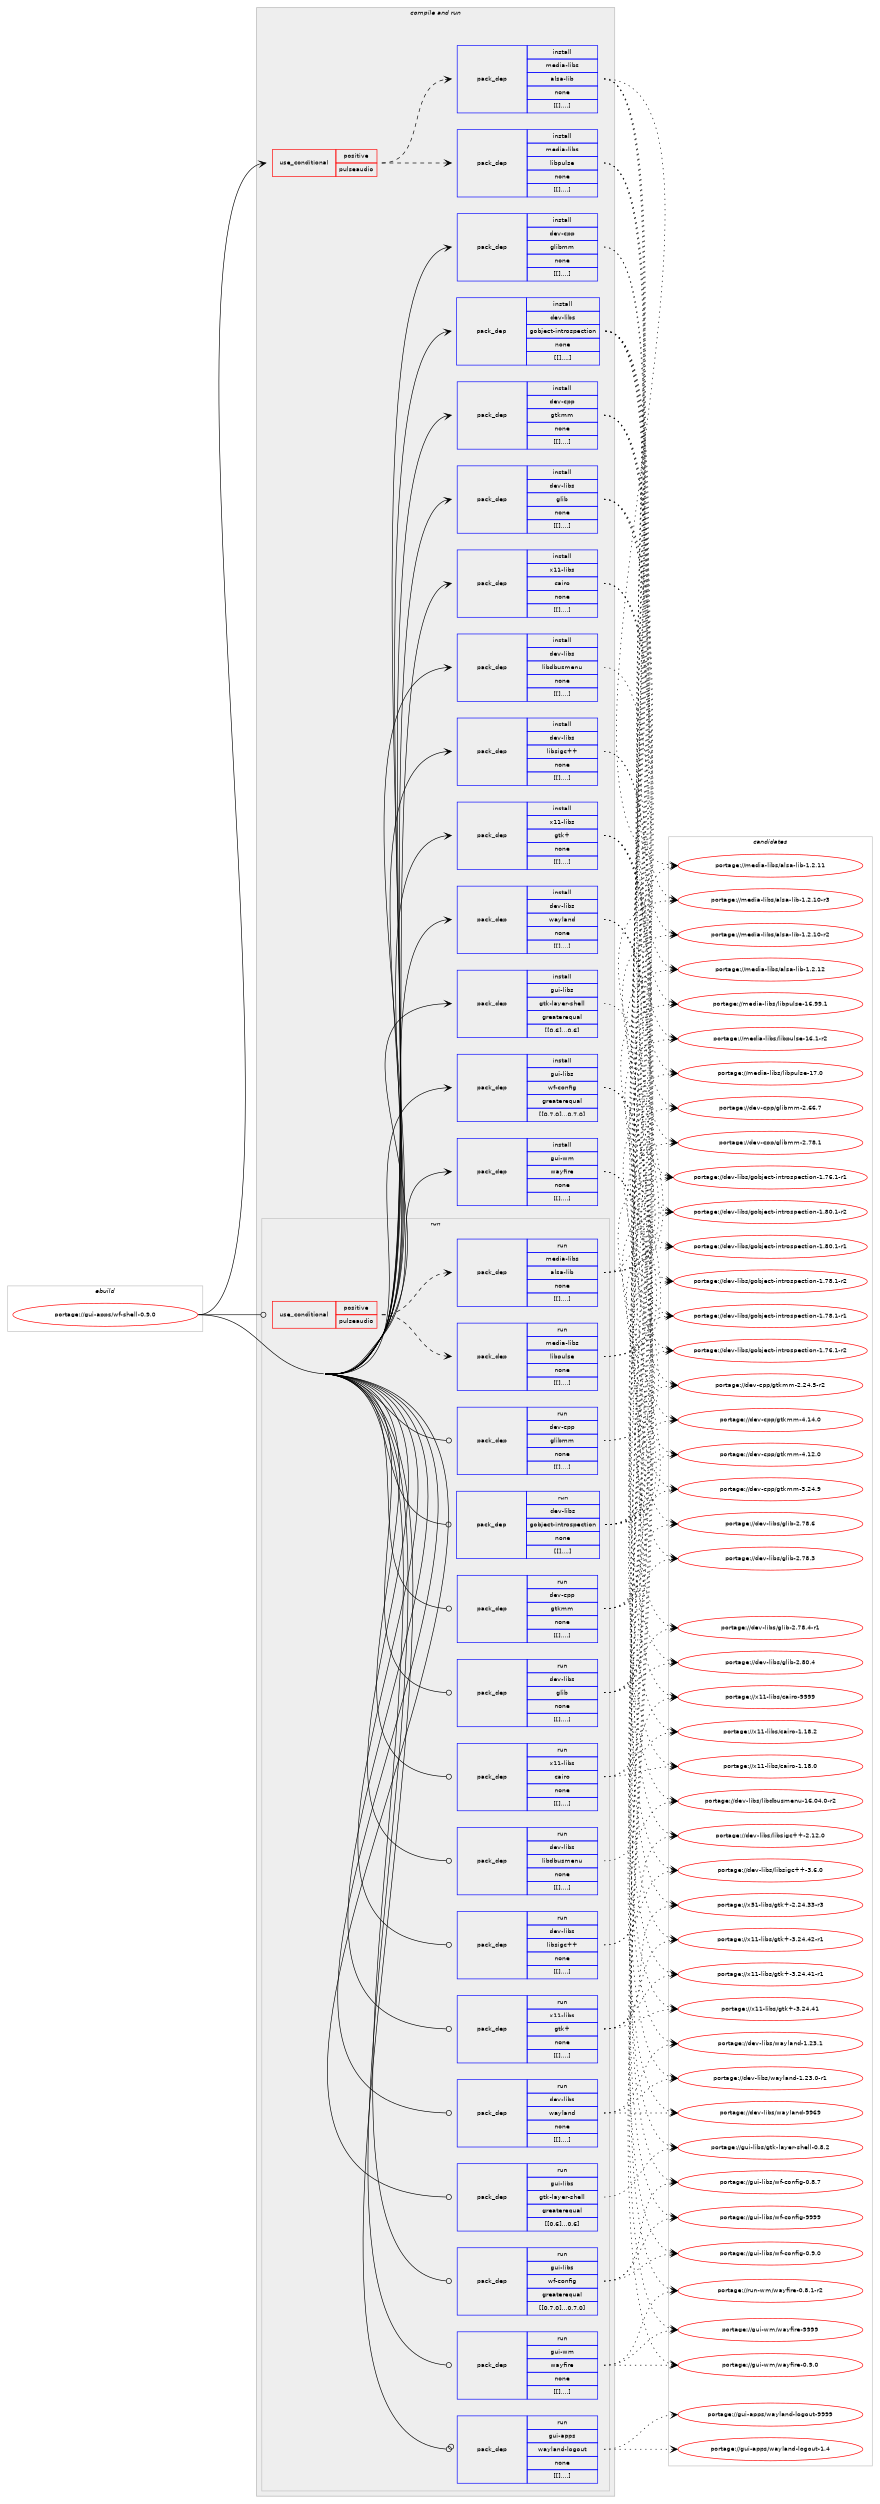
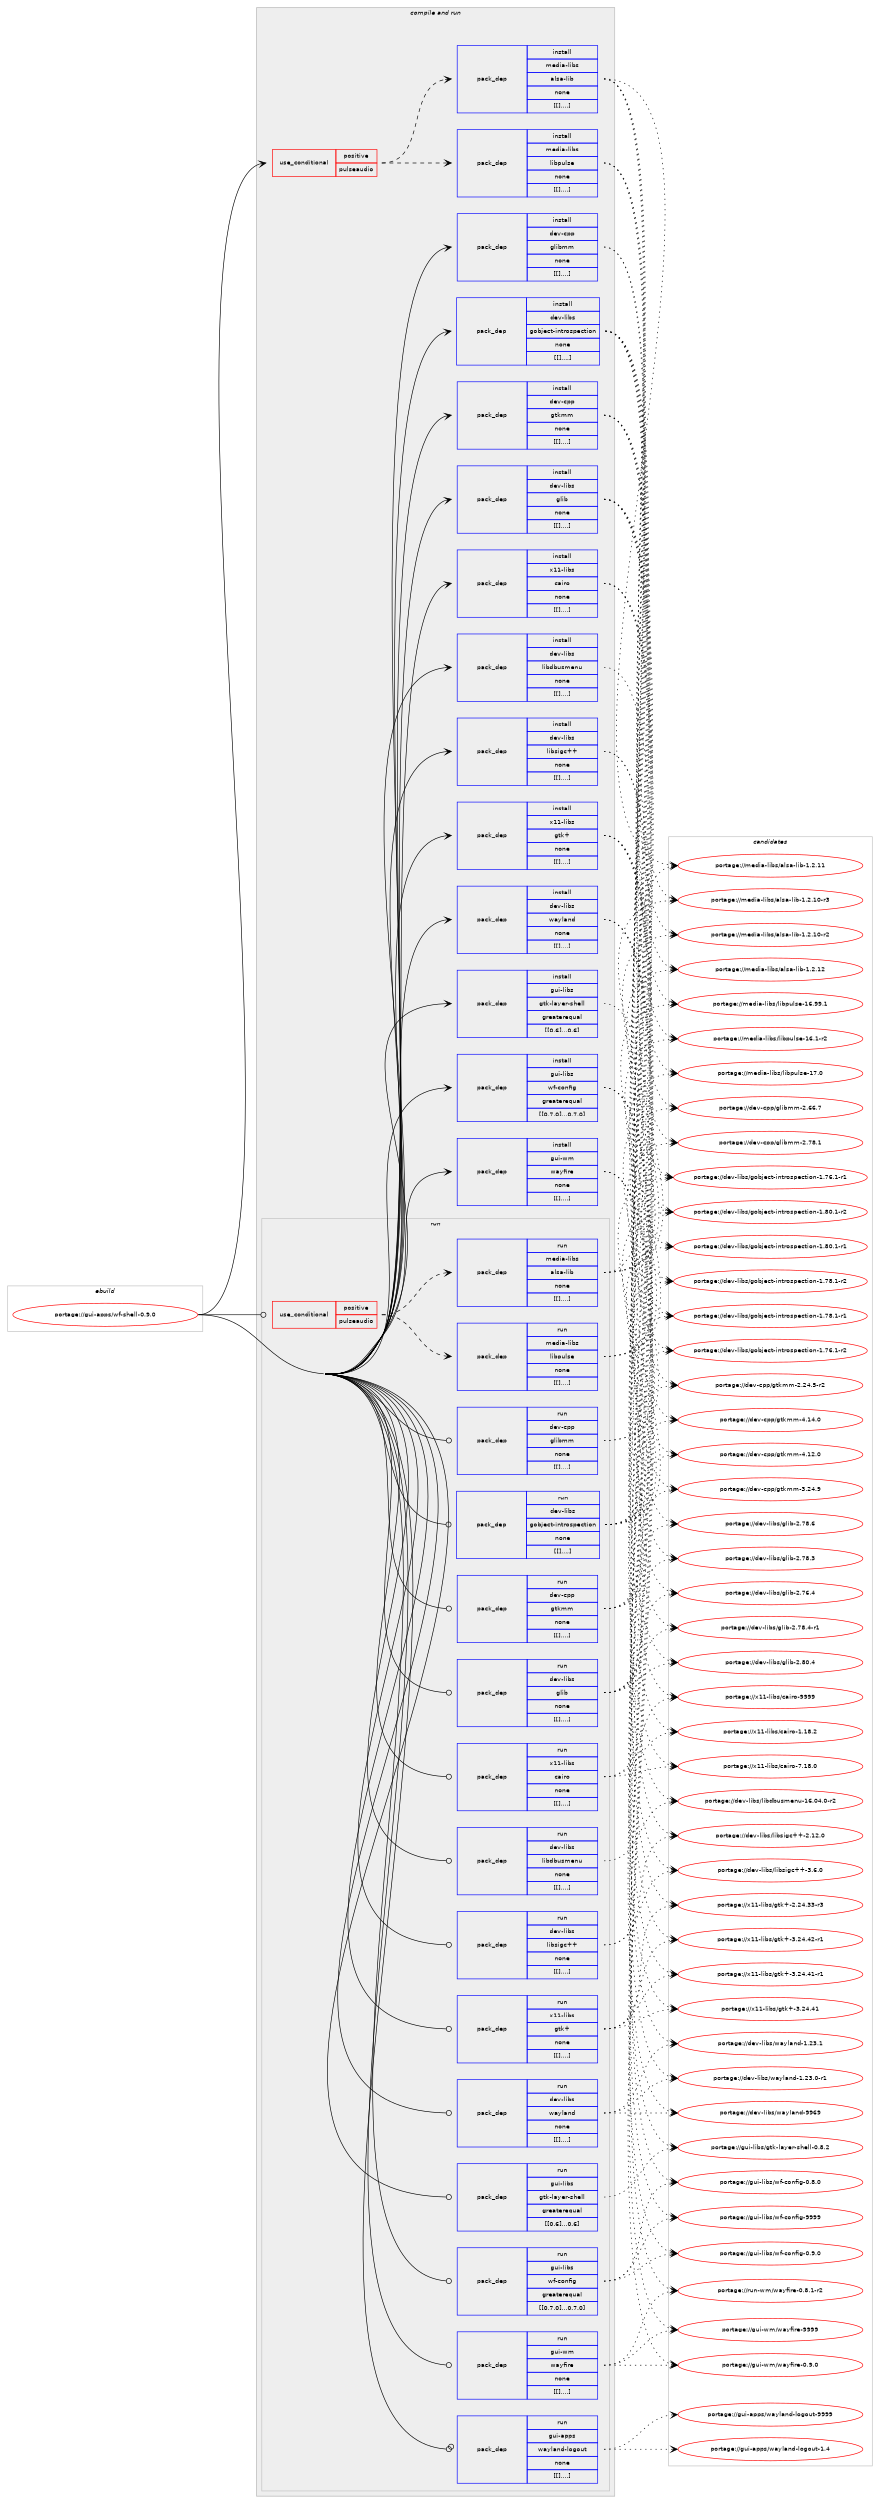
node "portage://dev-libs/glib-2.76.4": added
node "portage://x11-libs/cairo-1.18.0": label "portage://x11-libs/cairo-1.18.0" -> "portage://x11-libs/cairo-7.18.0"
node "portage://x51-libs/gtk+-2.24.33-r3": label "portage://x51-libs/gtk+-2.24.33-r3" -> "portage://x11-libs/gtk+-2.24.33-r3"
node "portage://gui-libs/wf-config-0.8.7": label "portage://gui-libs/wf-config-0.8.7" -> "portage://gui-libs/wf-config-0.8.0"
